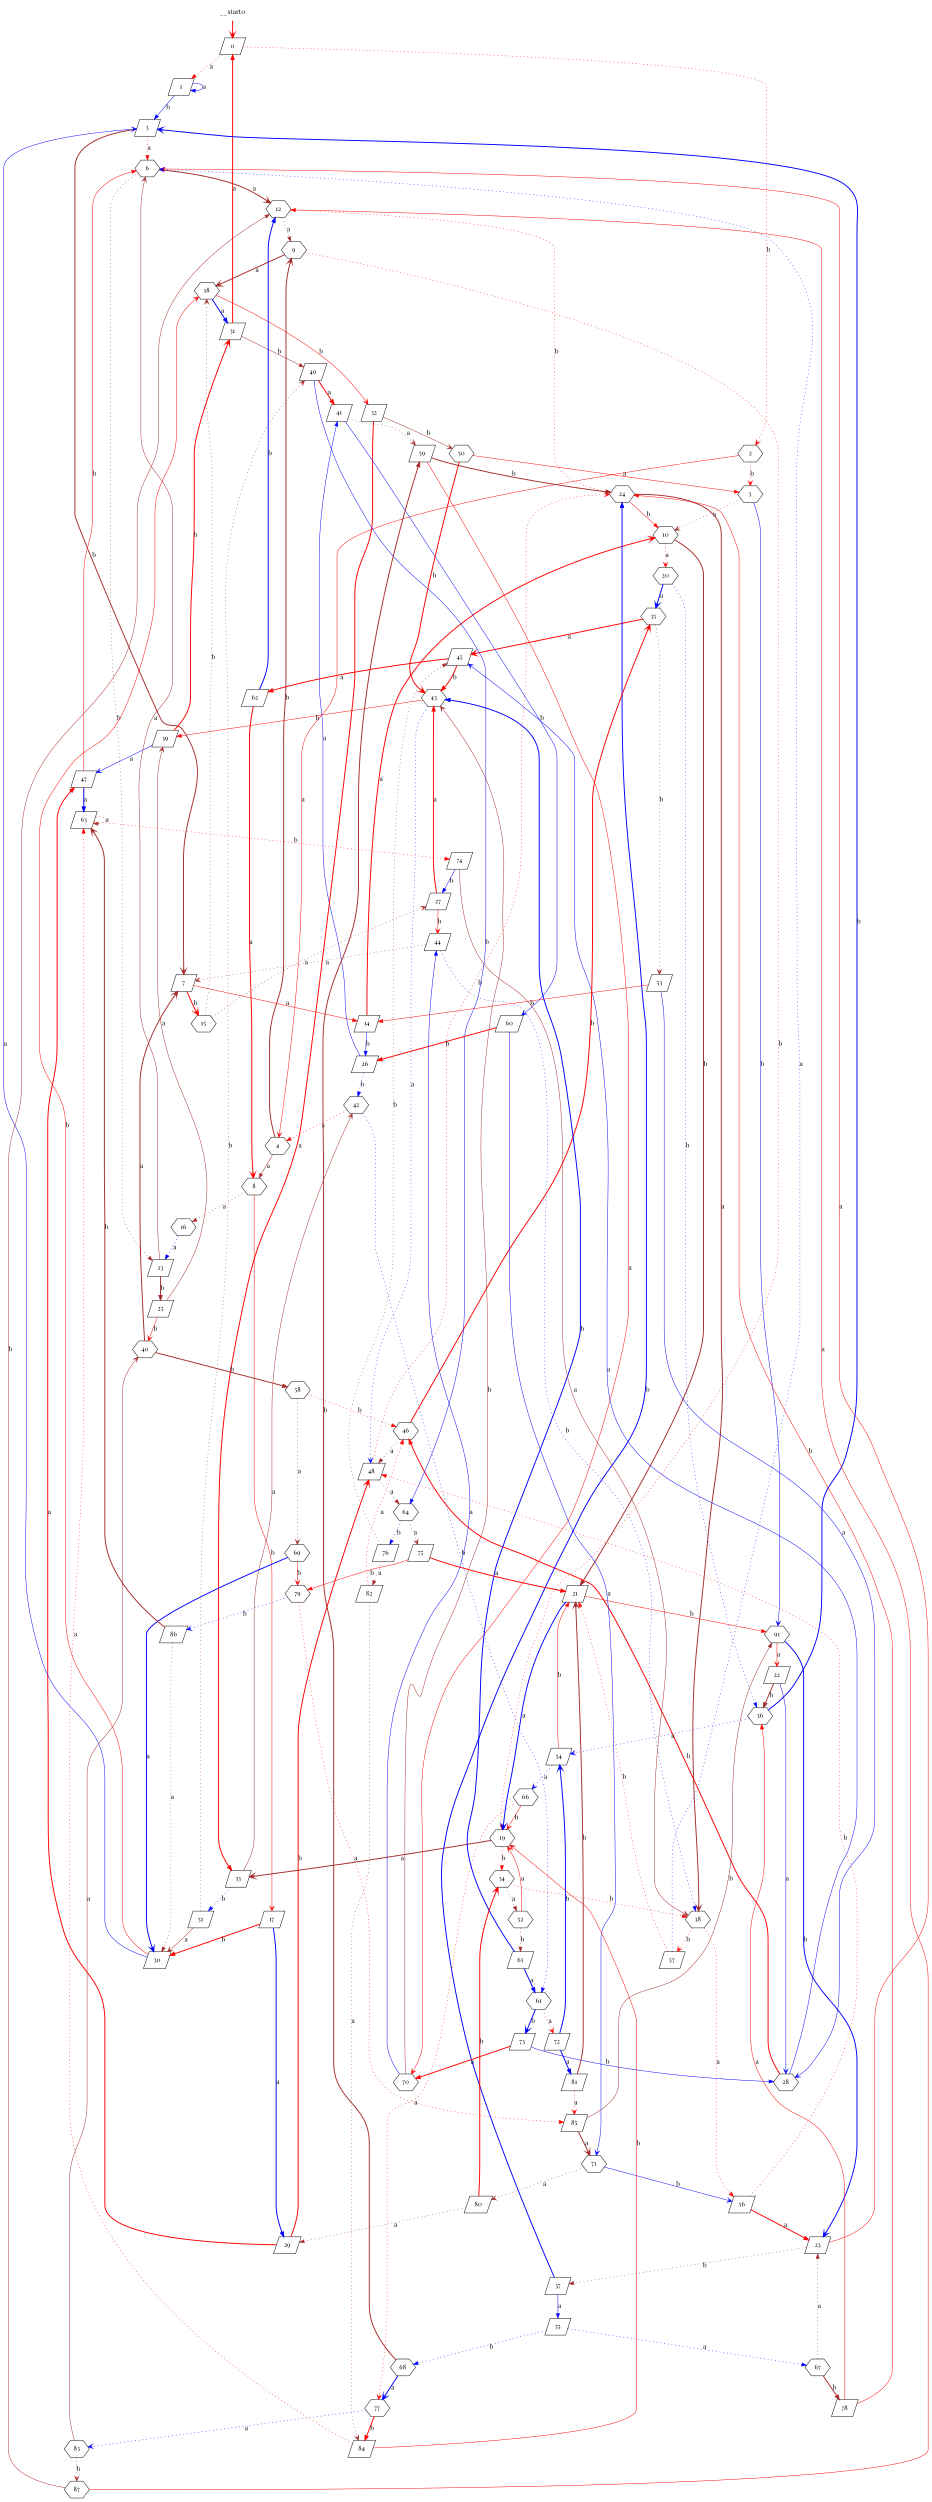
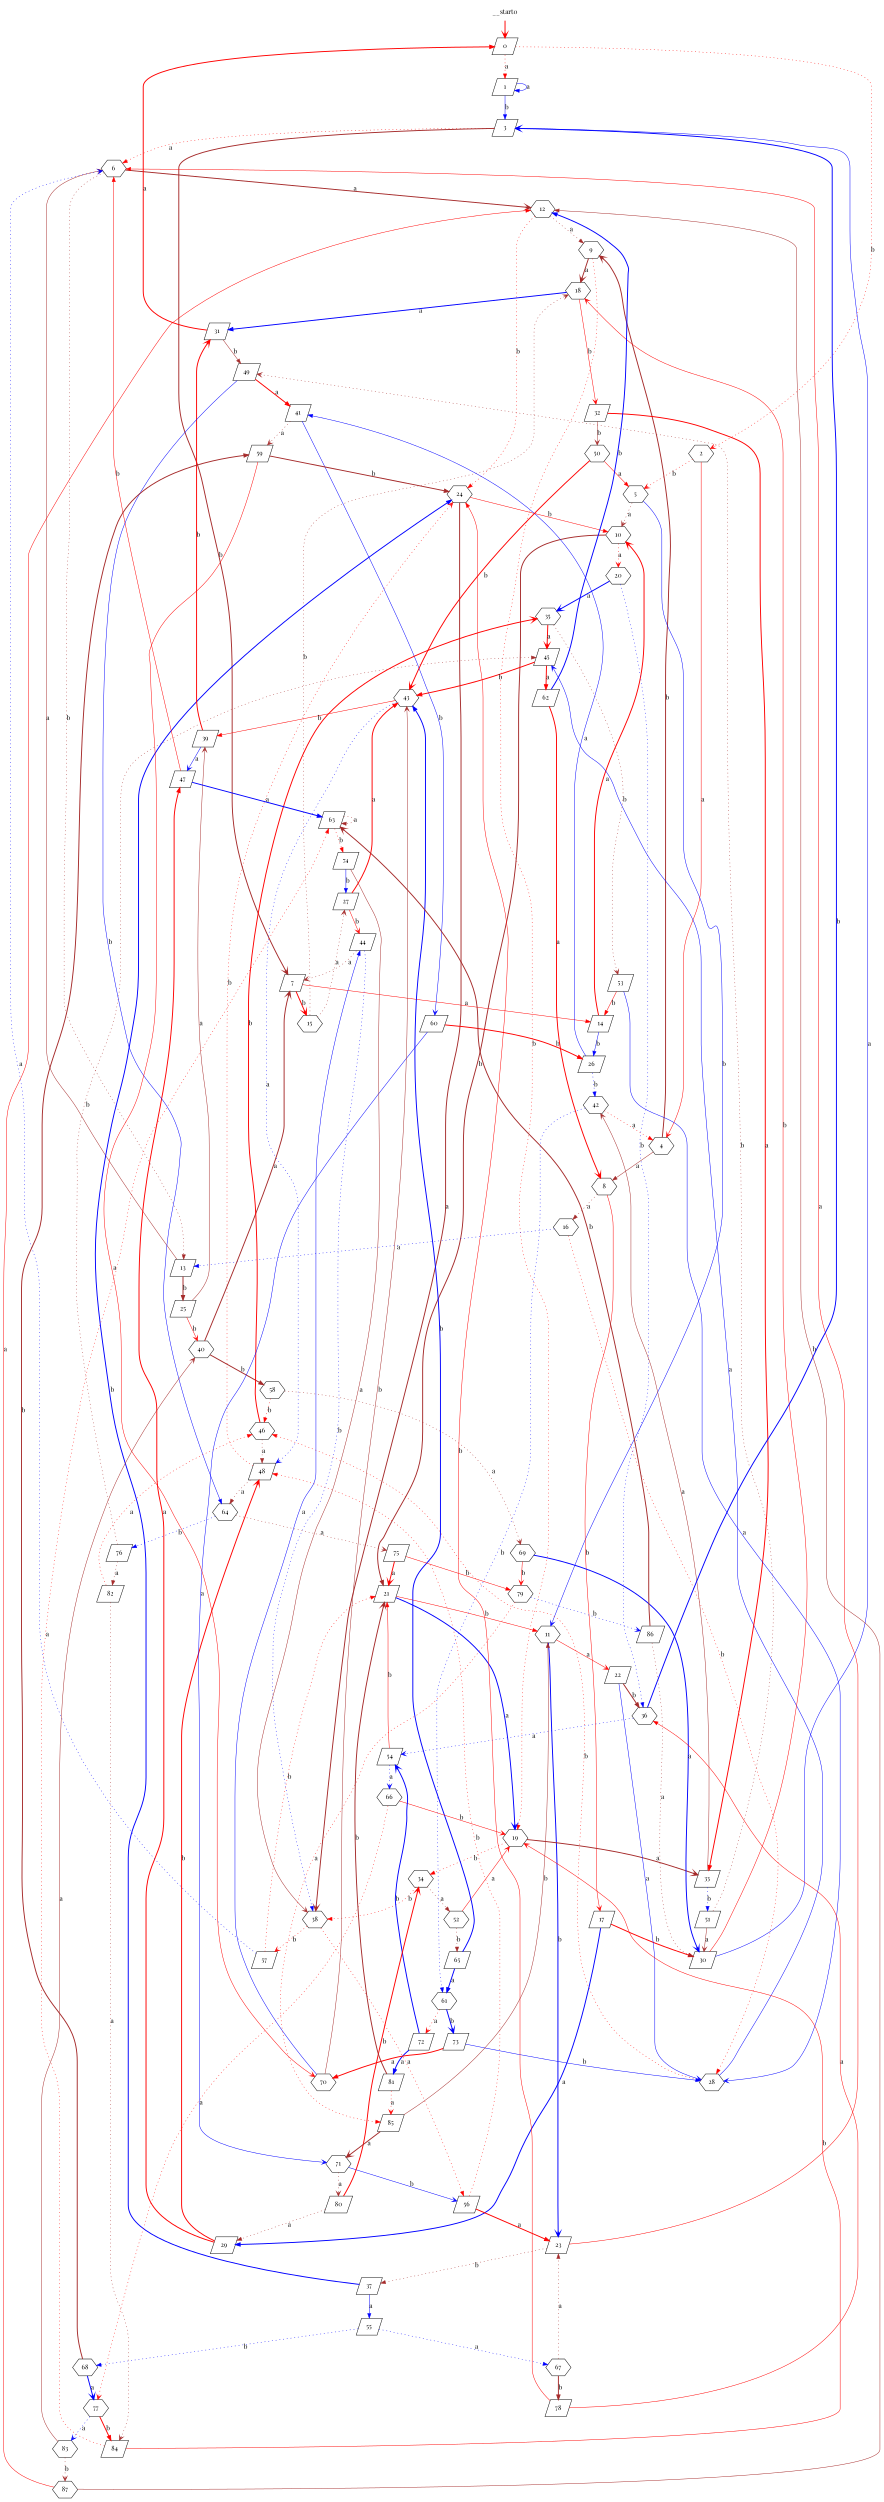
edge "75" -> "21": arrowhead normal -> vee
node "91": label "91" -> "11"
edge "16" -> "28": added, label "b"
edge "28" -> "46": style bold -> dotted
